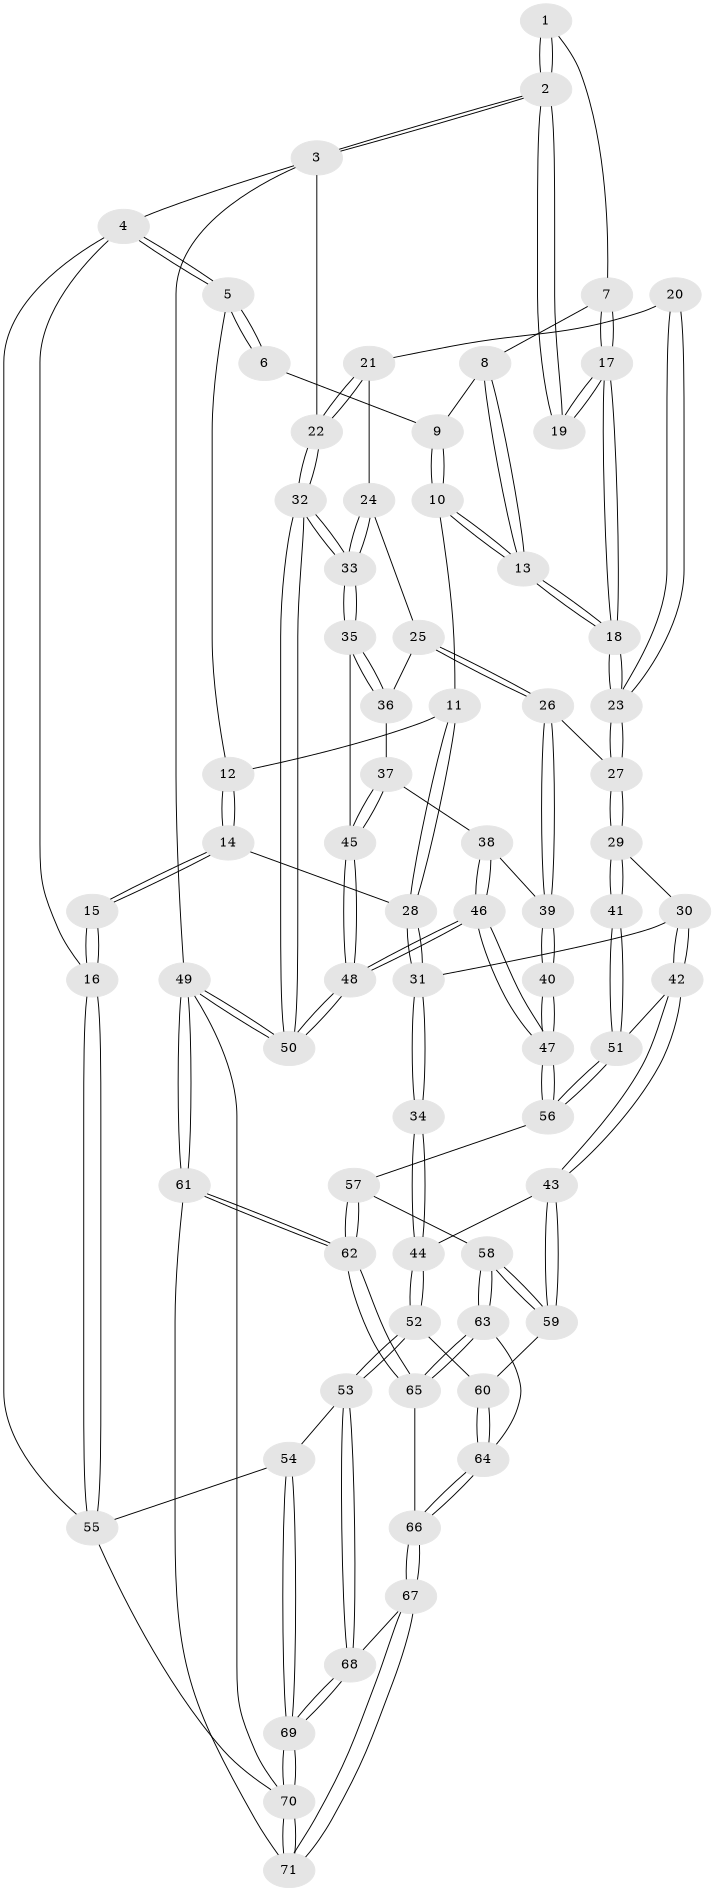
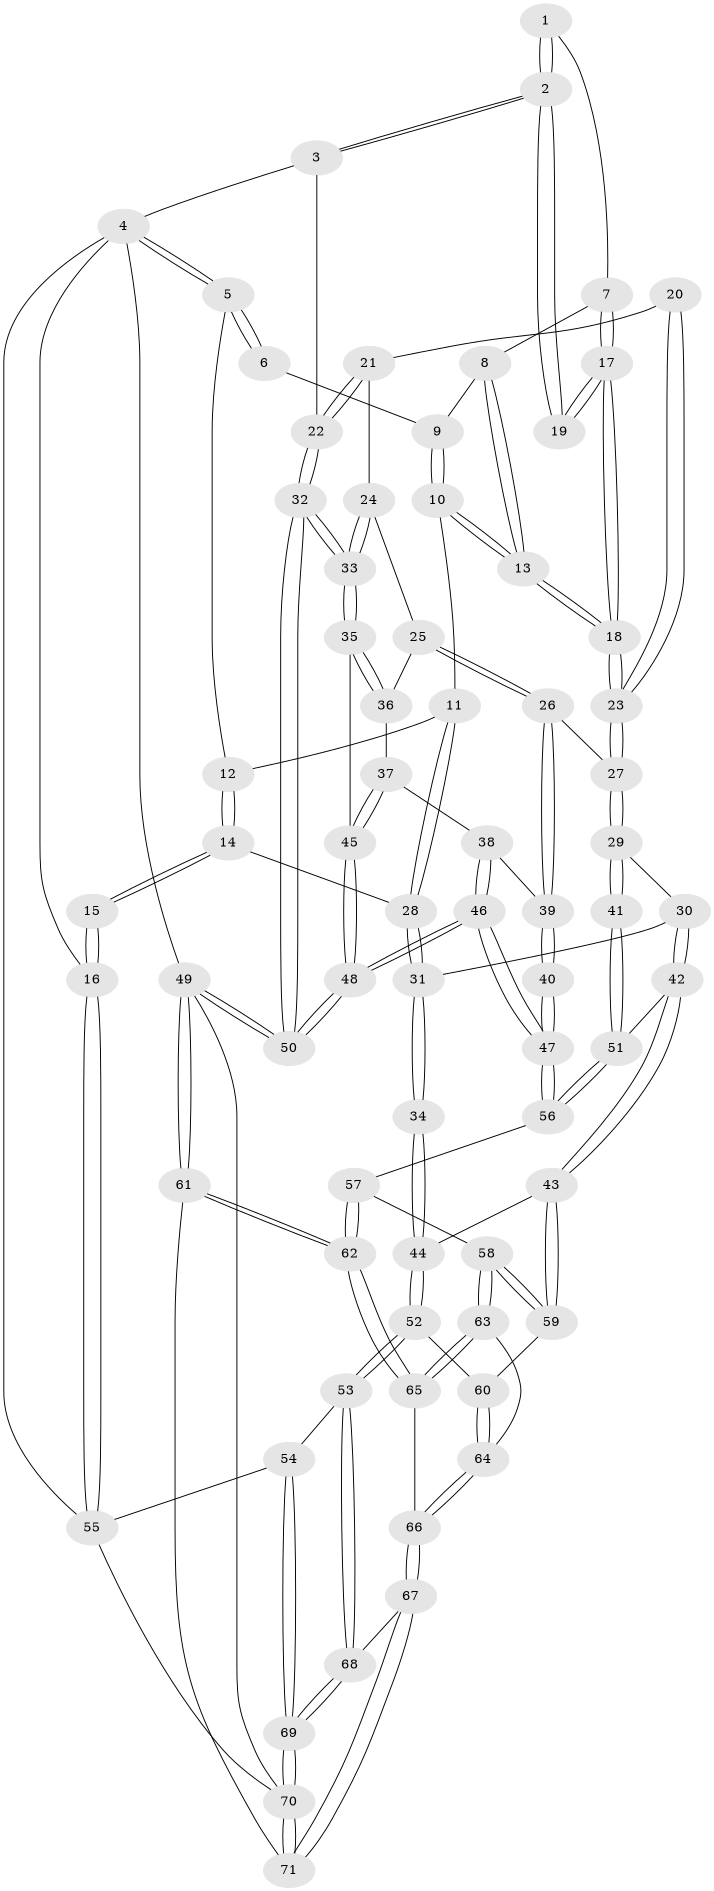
edge "3" -- "49": now "4" -- "49"
